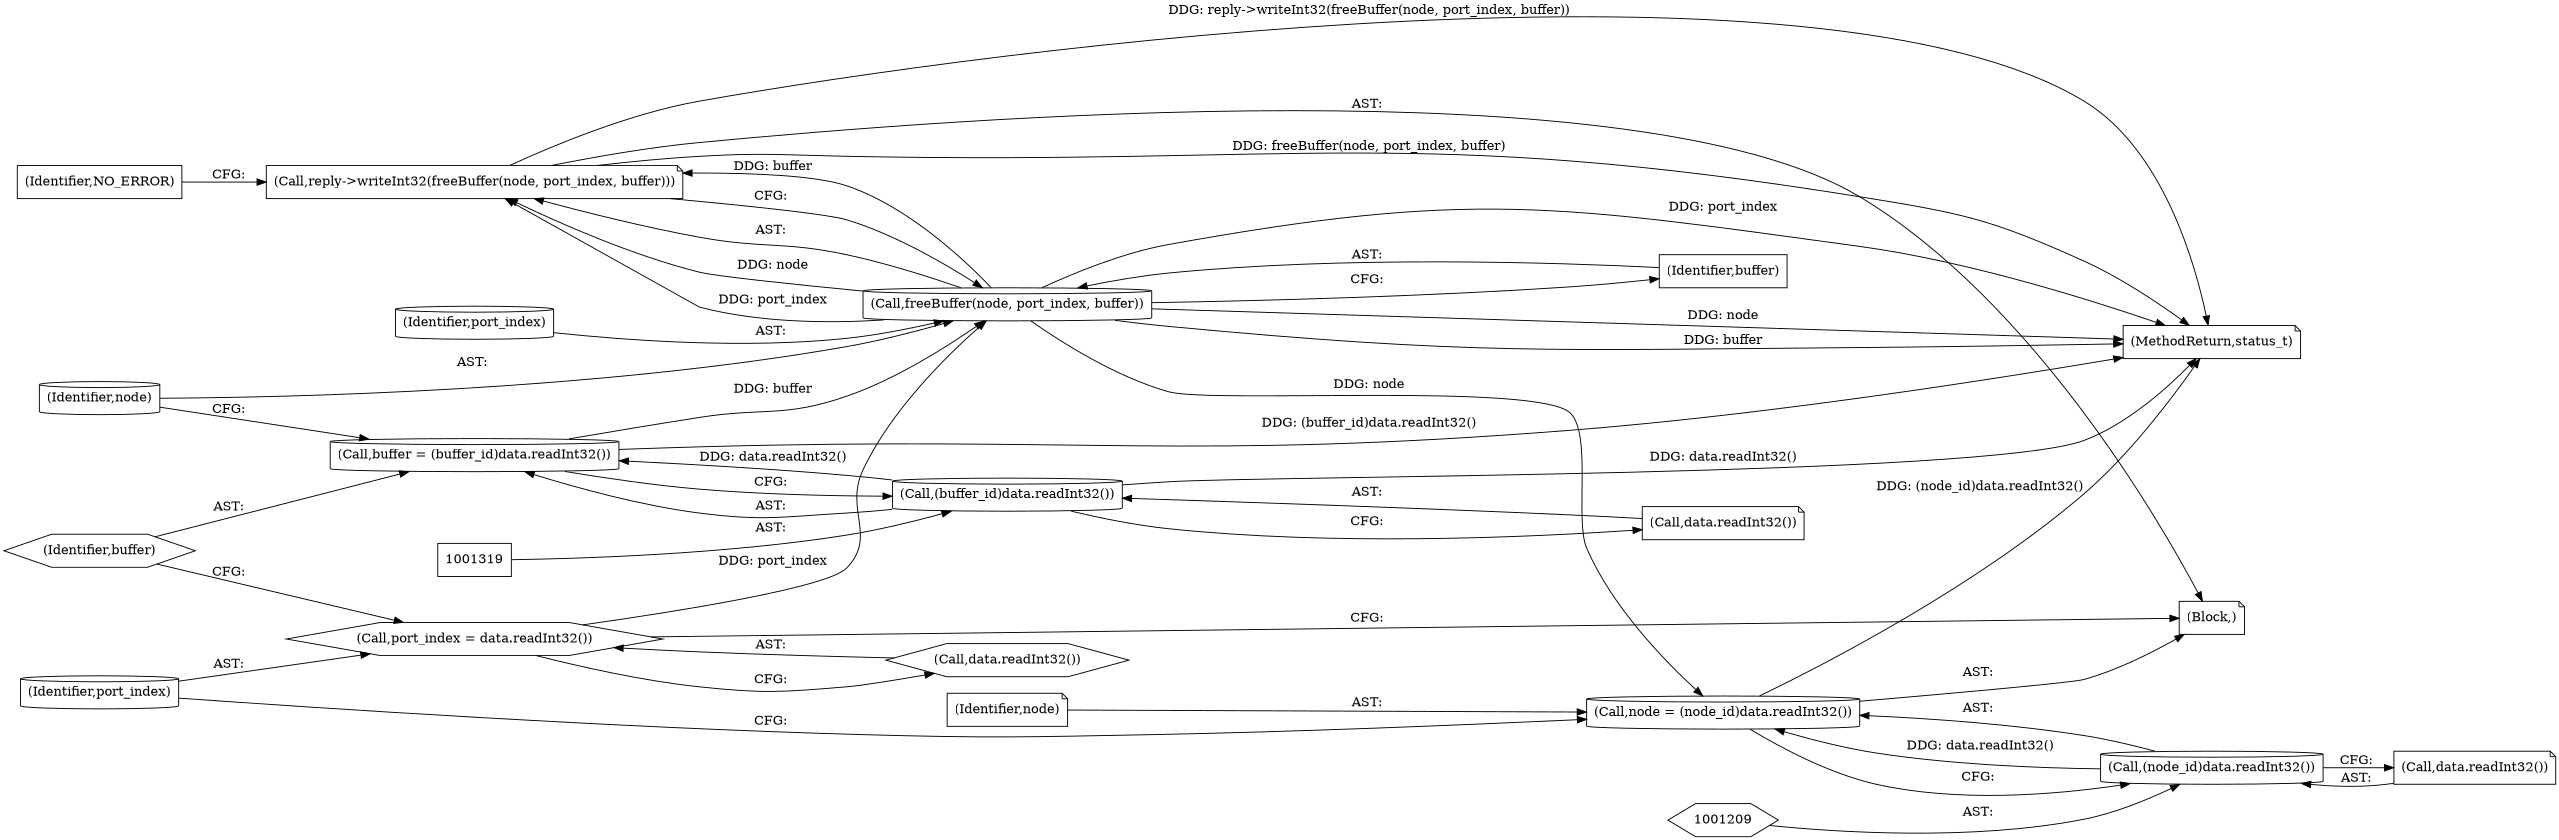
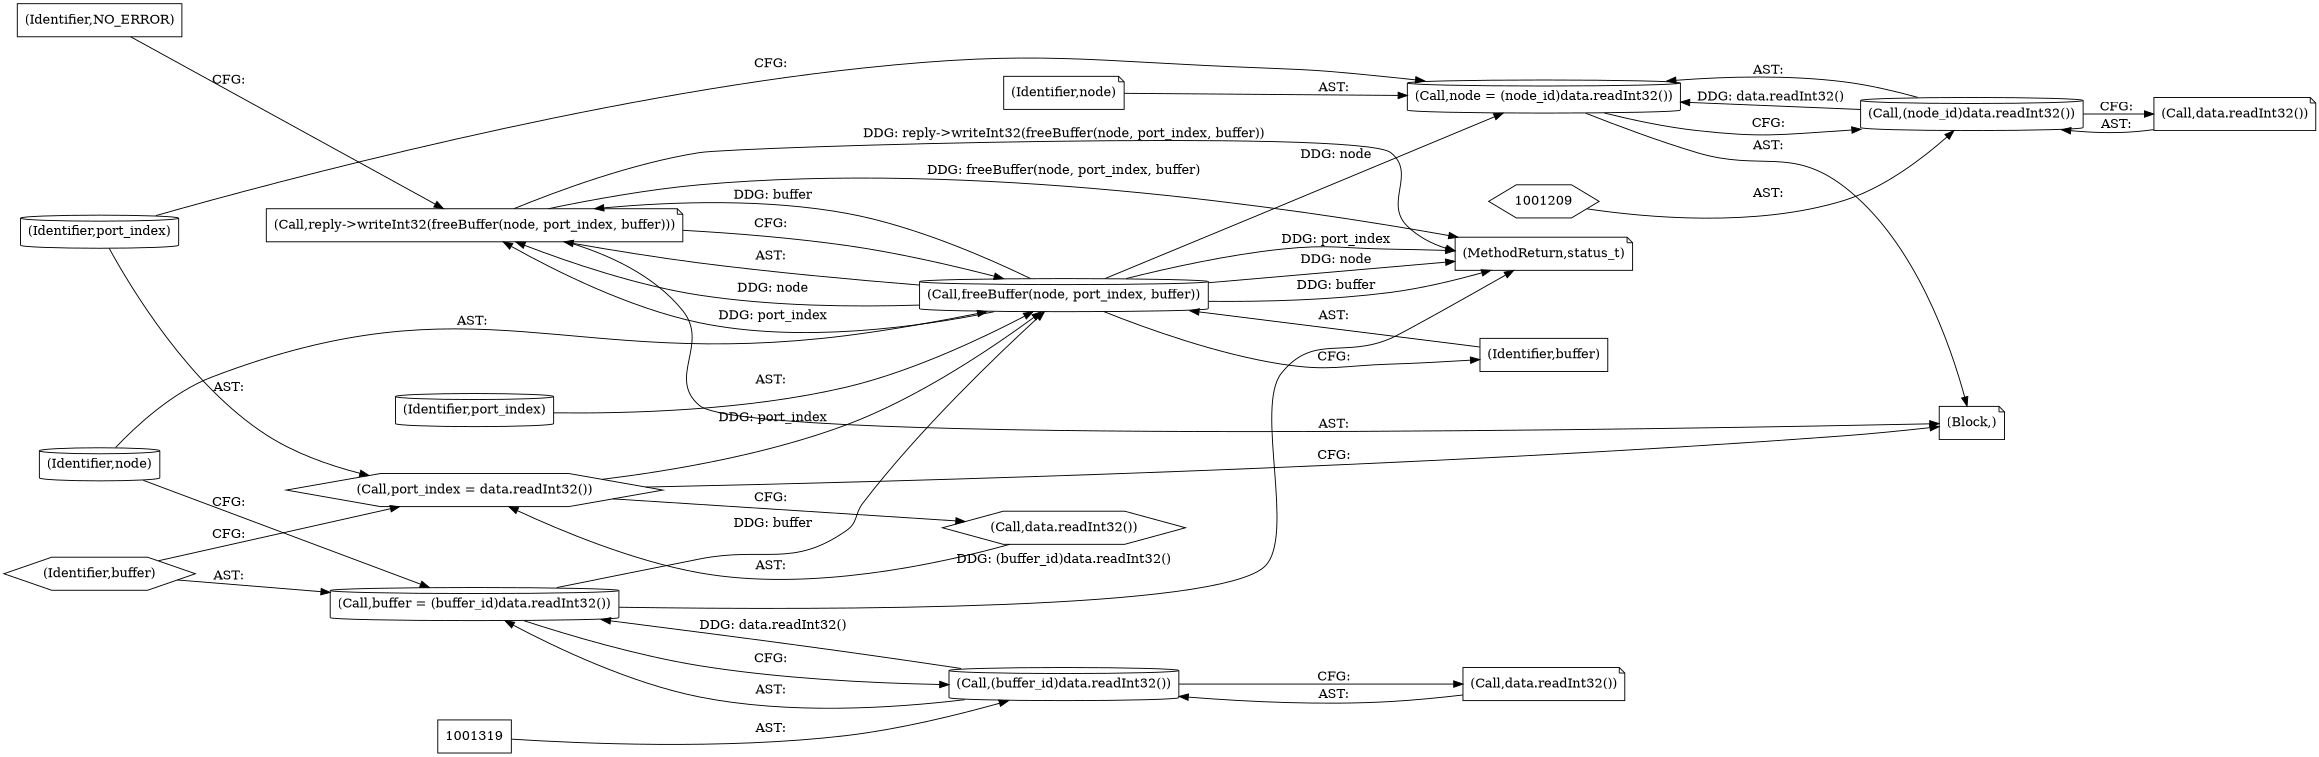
edge "(Call,(buffer_id)data.readInt32())" -> "(MethodReturn,status_t)": removed, label "DDG: data.readInt32()"
edge "(Call,node = (node_id)data.readInt32())" -> "(MethodReturn,status_t)": removed, label "DDG: (node_id)data.readInt32()"
